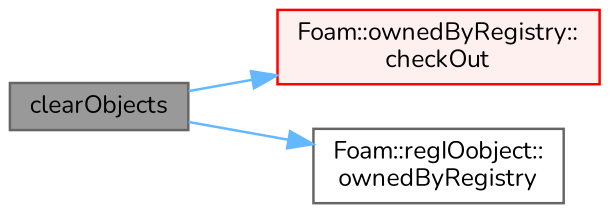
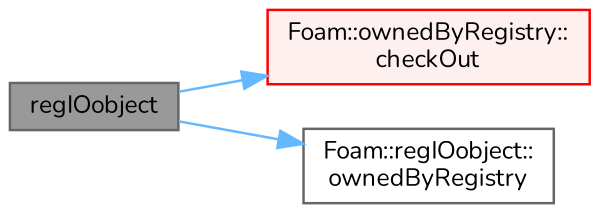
node "clearObjects": label "clearObjects" -> "regIOobject"
